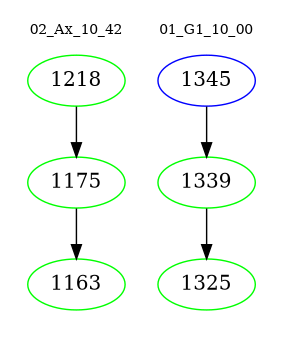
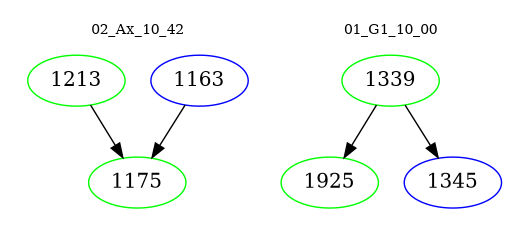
node "1218": label "1218" -> "1213"
edge "1345" -> "1339": reversed
edge "1175" -> "1163": reversed
node "1163": color green -> blue
node "1325": label "1325" -> "1925"
